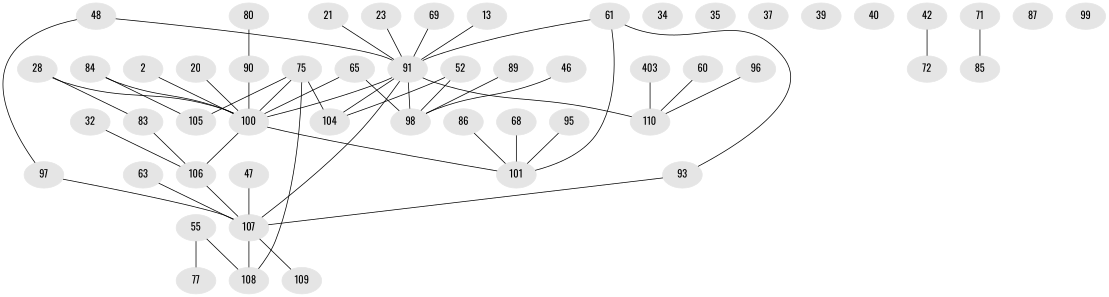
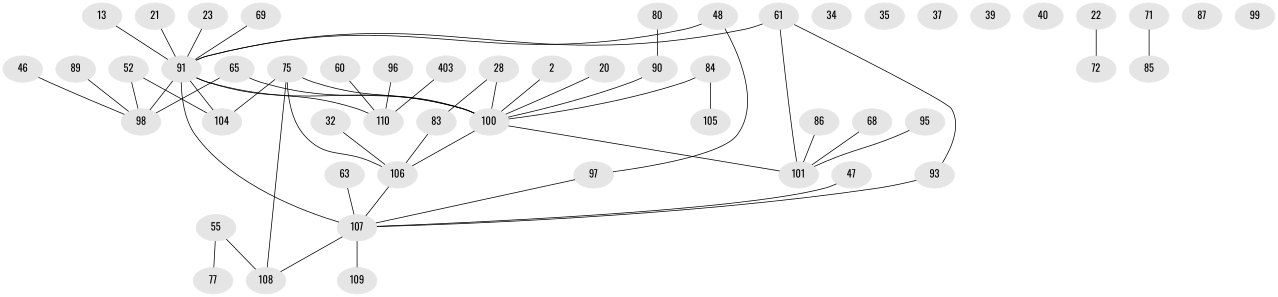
node "42": label "42" -> "22"
edge "75" -- "105": now "75" -- "106"
